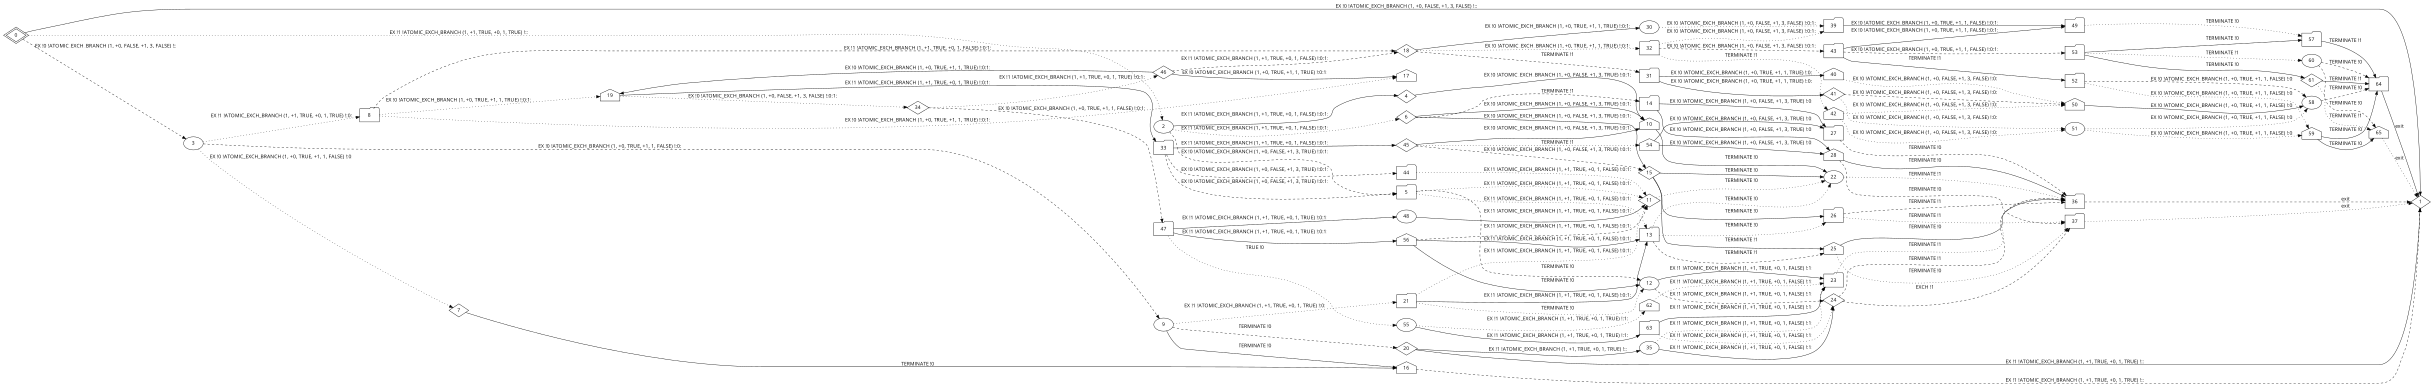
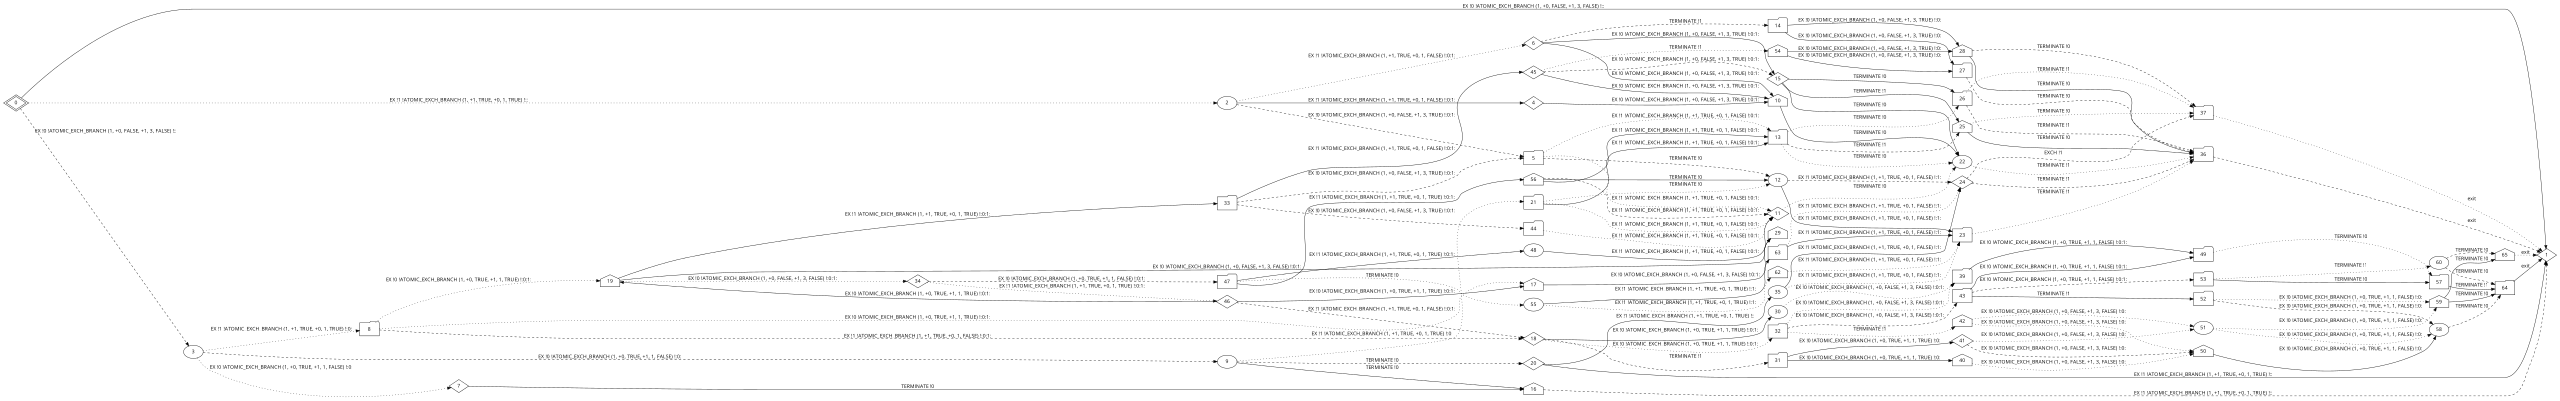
node "61": removed
node "29": added
edge "47" -> "55": label "TRUE !0" -> "TERMINATE !0"
